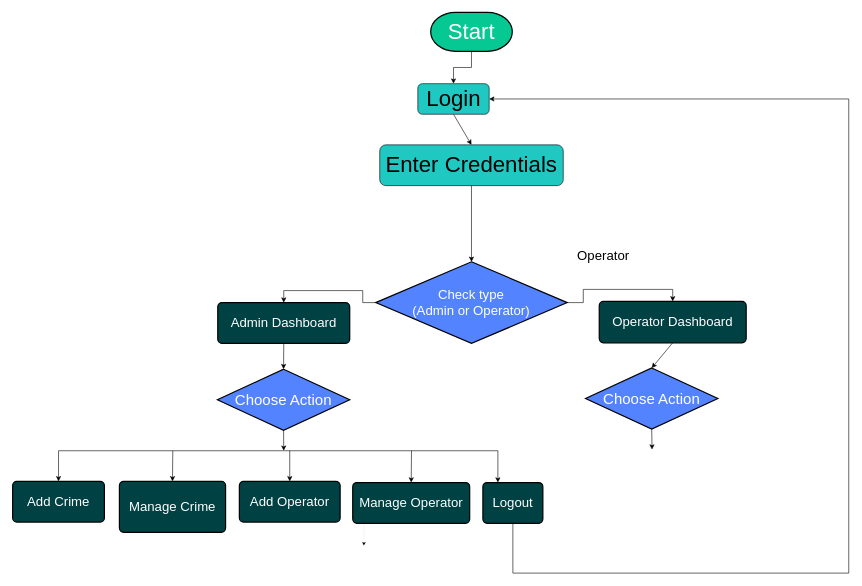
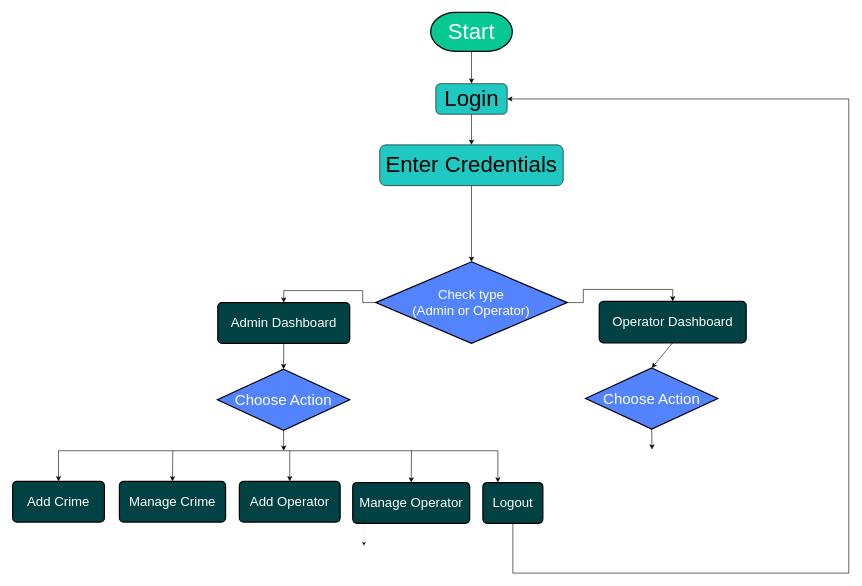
node "Login": moved (453, 99) -> (471, 99)
node "Operator": removed
node "Manage Crime": size 106x51 -> 106x41
